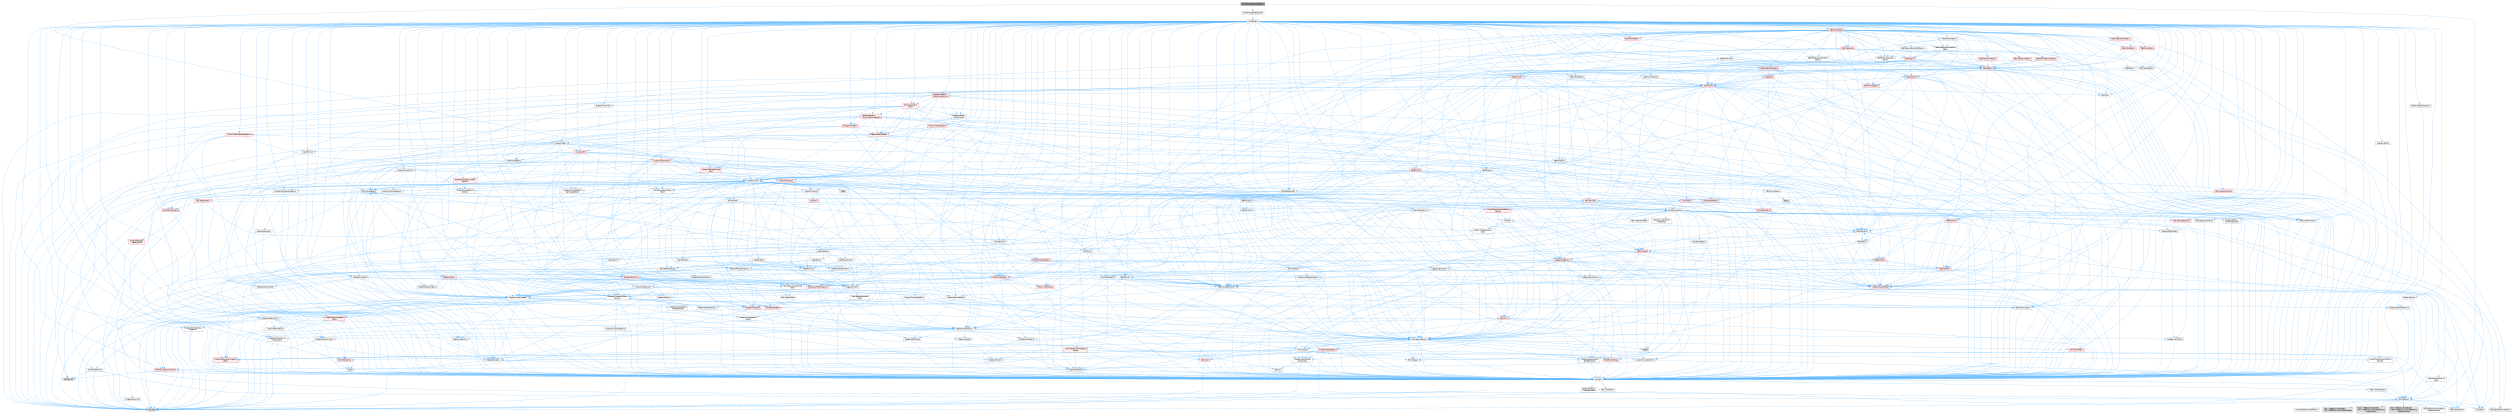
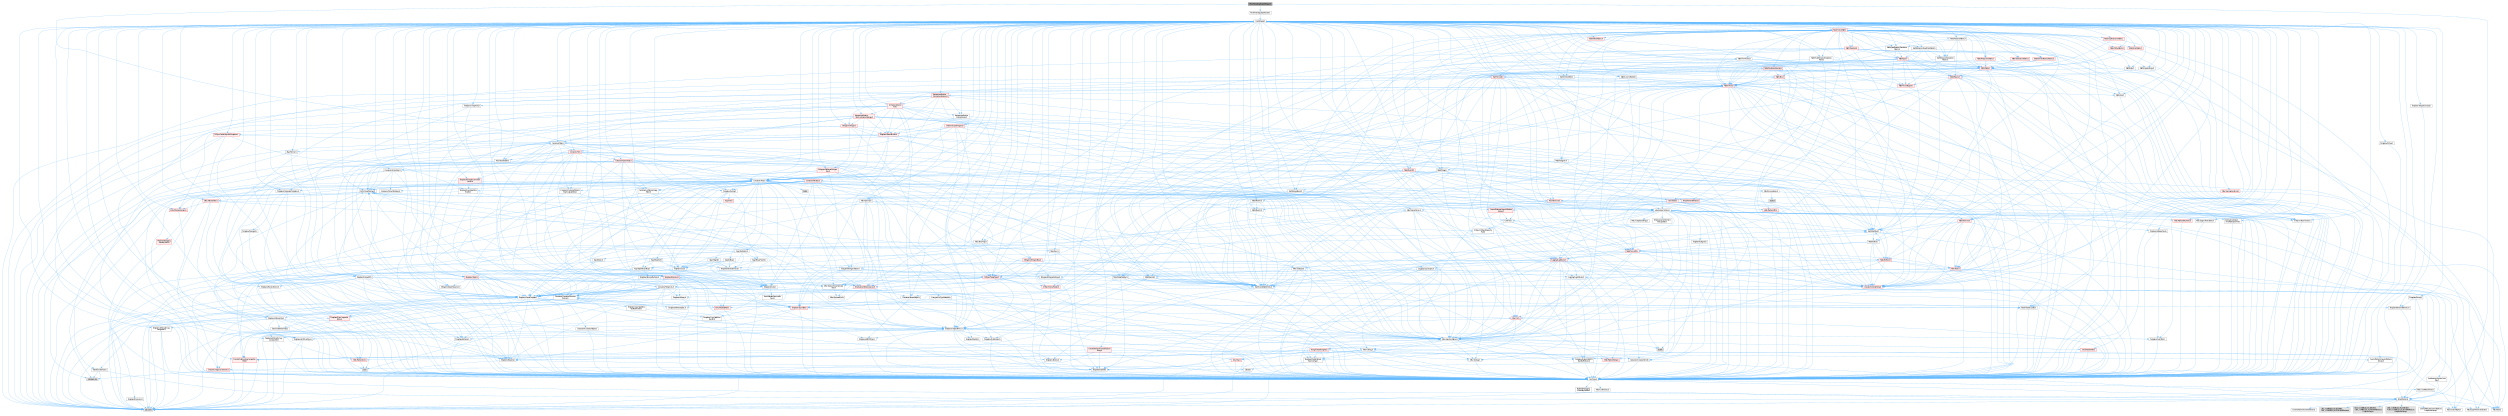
node "HeapSort/Parse.h": label "HeapSort/Parse.h" -> "Misc/Parse.h"
edge "Misc/CoreMiscDefines.h" -> "PreprocessorHelpers.h": now "Misc/CoreMiscDefines.h" -> "Misc/Build.h"
